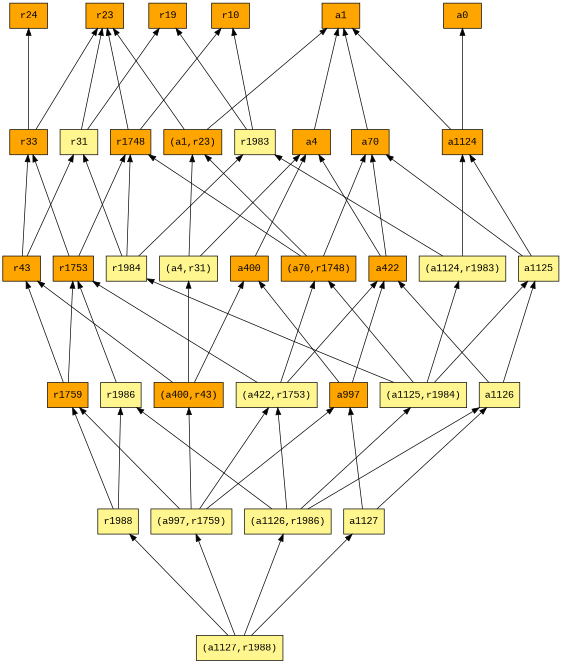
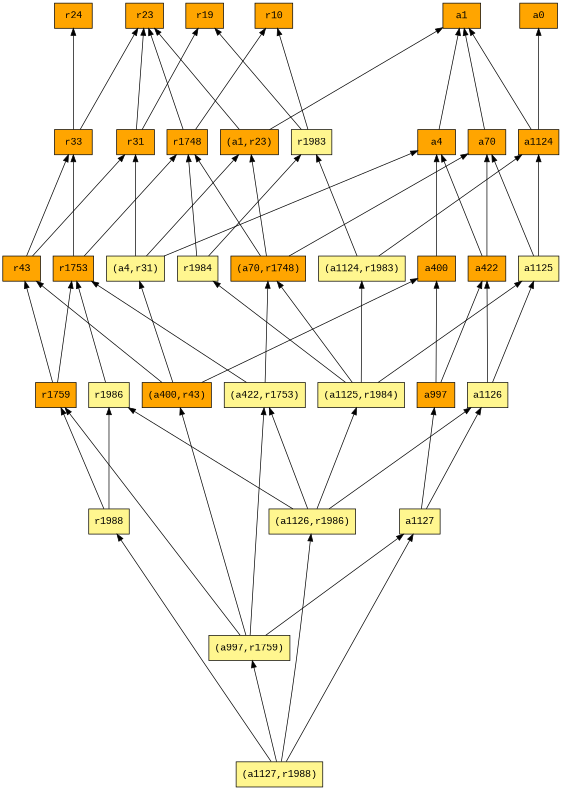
node "r31": fillcolor khaki1 -> orange
edge "r1984" -> "r31": now "(a4,r31)" -> "r31"
edge "(a422,r1753)" -> "a422": removed
edge "(a997,r1759)" -> "a997": now "(a997,r1759)" -> "a1127"
